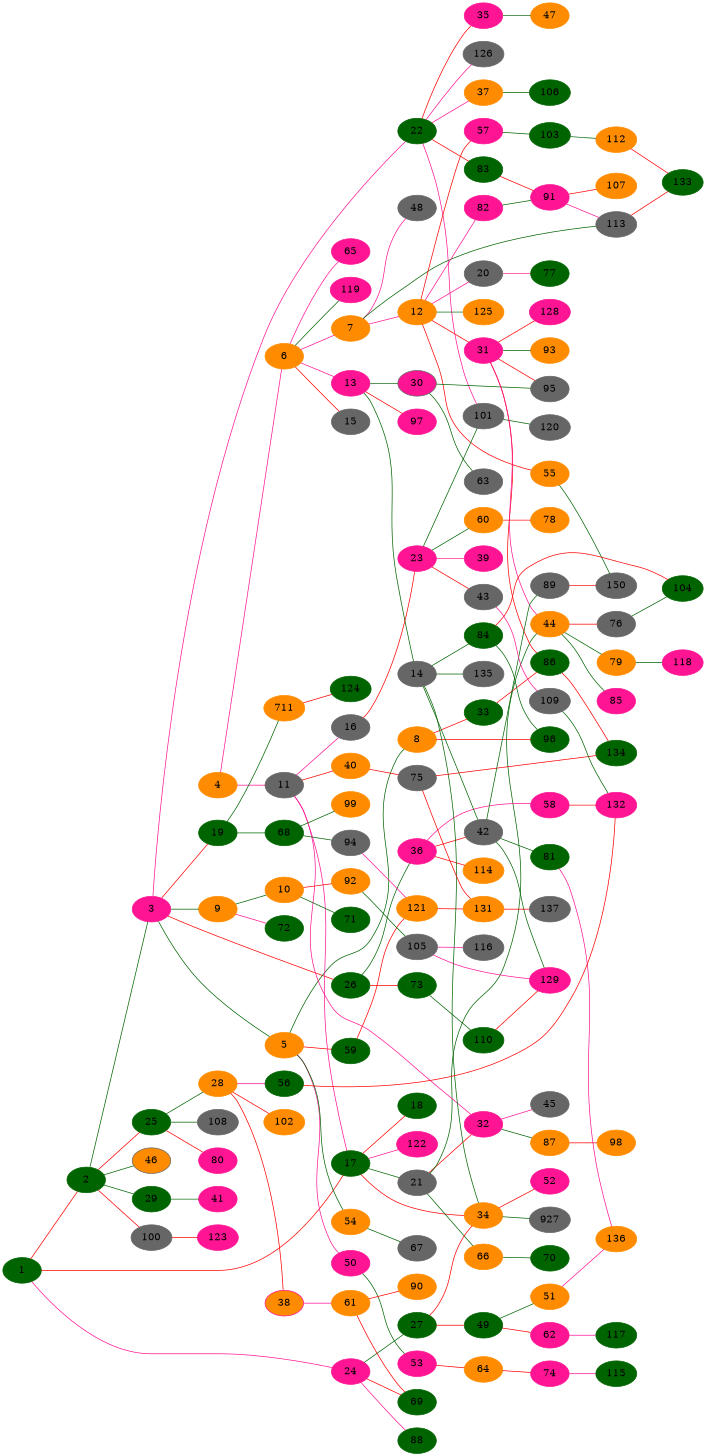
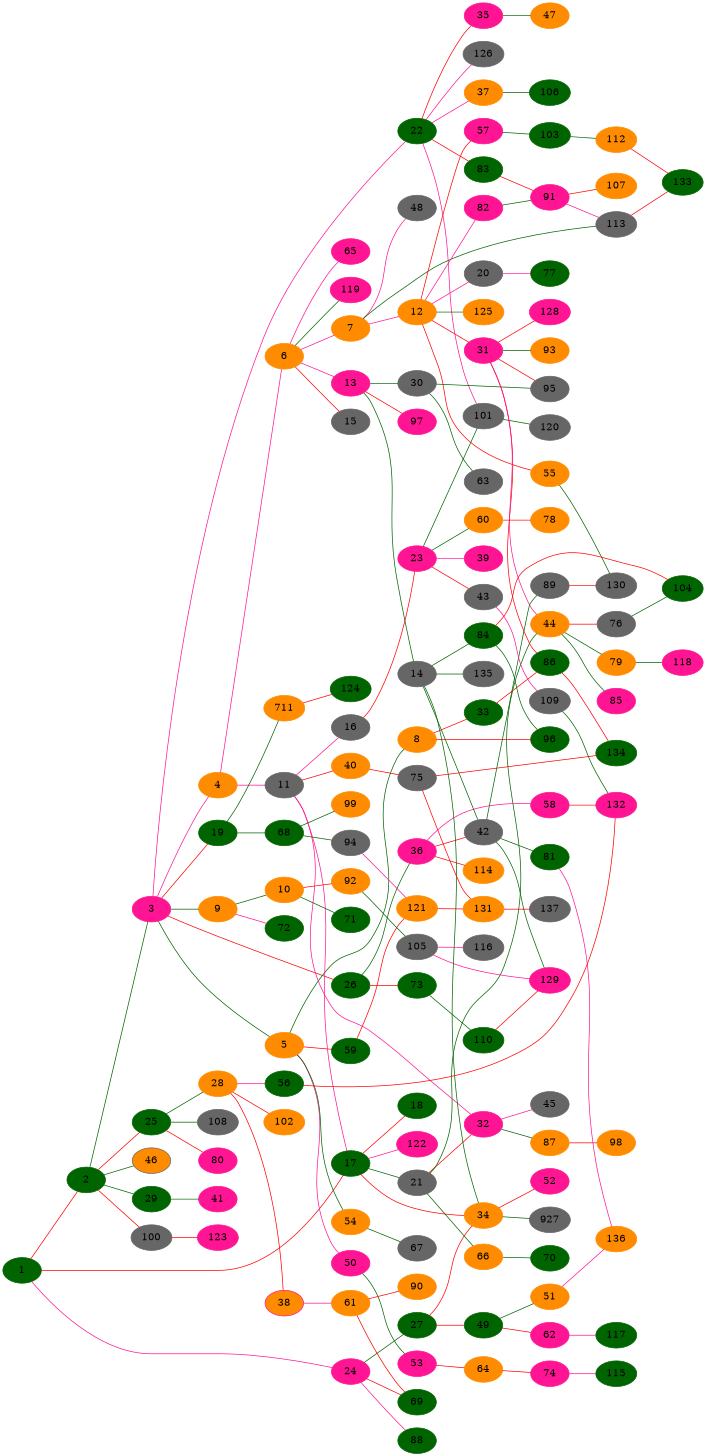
node "30": fillcolor deeppink -> gray40
node "150": label "150" -> "130"
edge "4" -- "3": added
